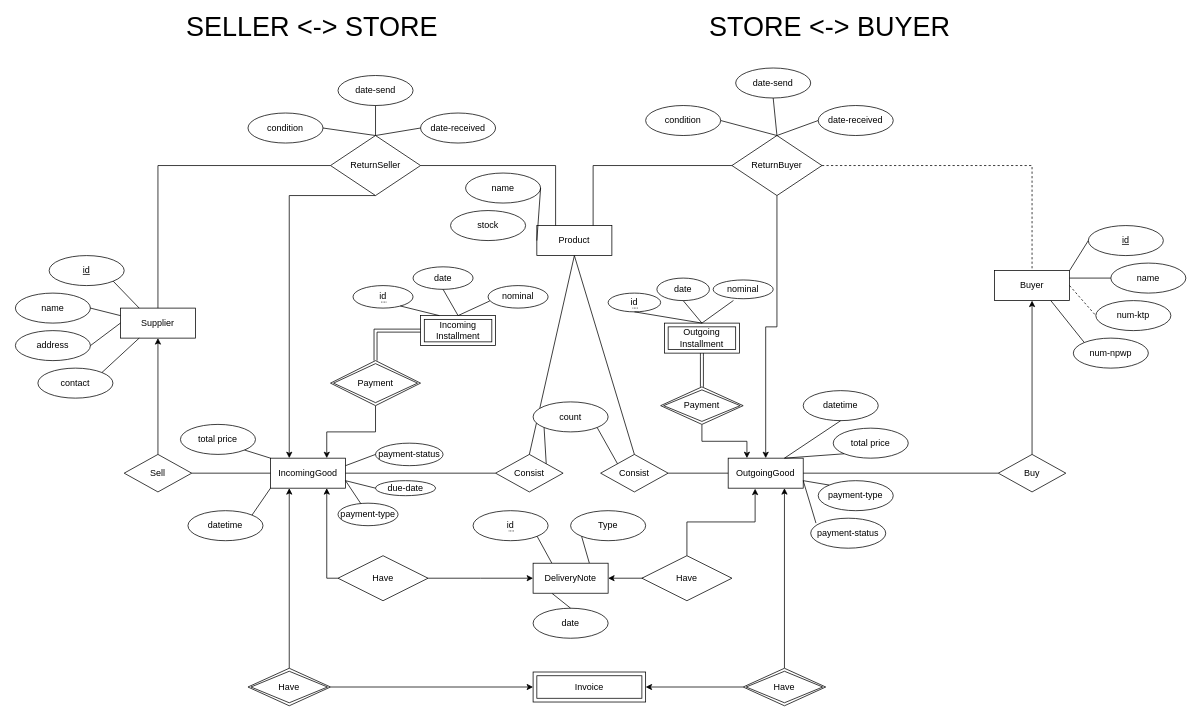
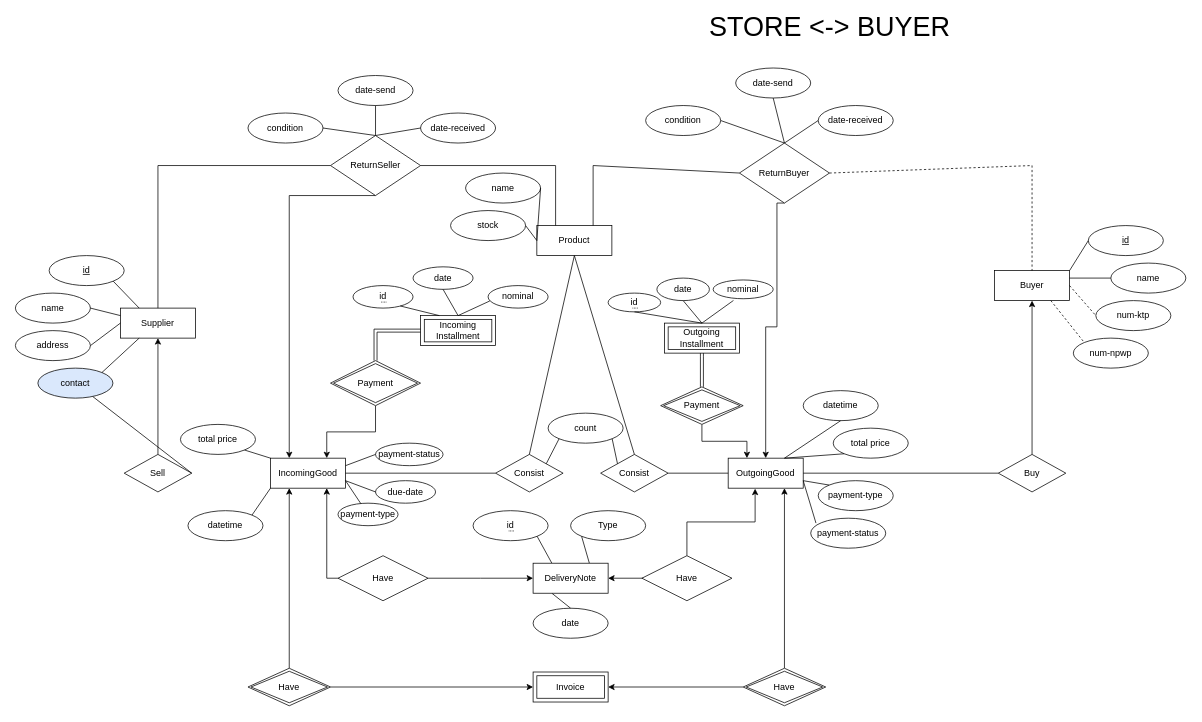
node "SELLER <-> STORE": removed
node "ReturnBuyer": moved (777, 165) -> (784, 173)
edge "stock" -- "Product": added
edge "Buyer" -- "num-npwp": style solid -> dashed
node "contact": fillcolor #ffffff -> #dae8fc
node "count": moved (570, 417) -> (585, 428)
edge "Sell" -- "IncomingGood": now "Sell" -- "contact"
node "due-date": size 60x15 -> 60x23
node "Invoice": size 113x30 -> 75x30
